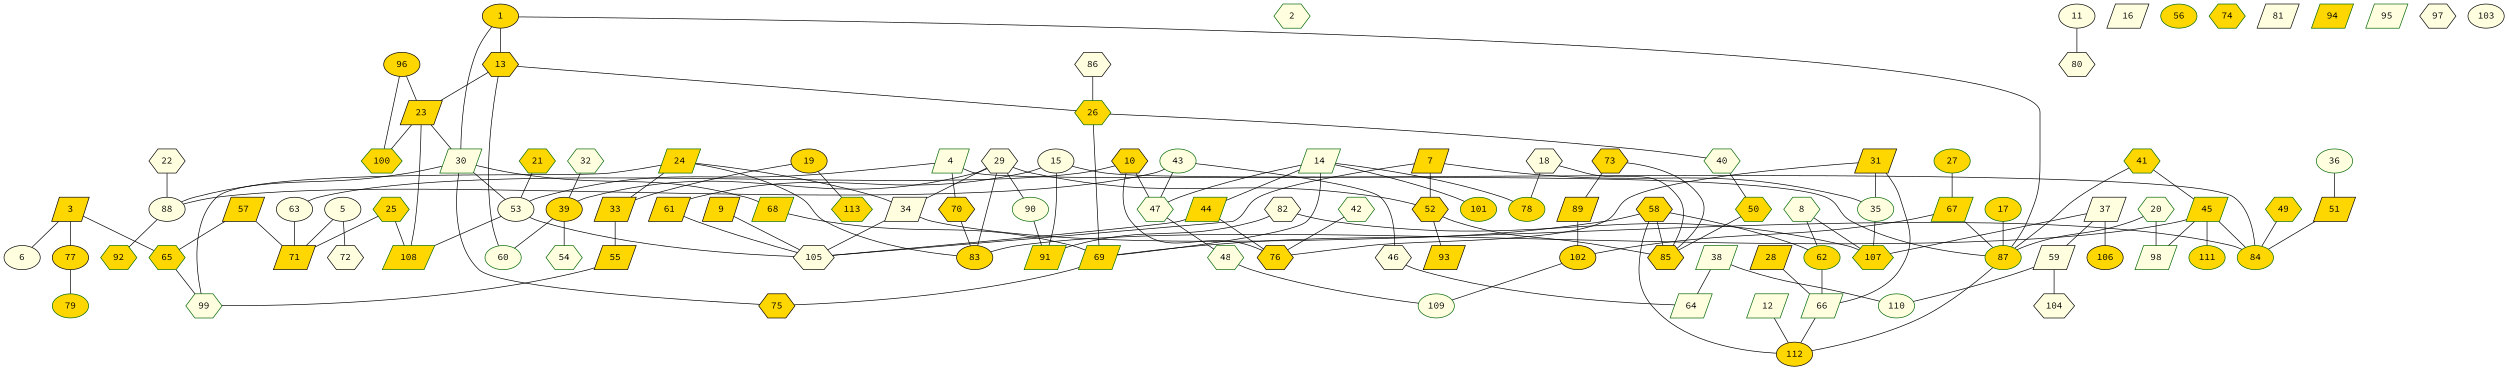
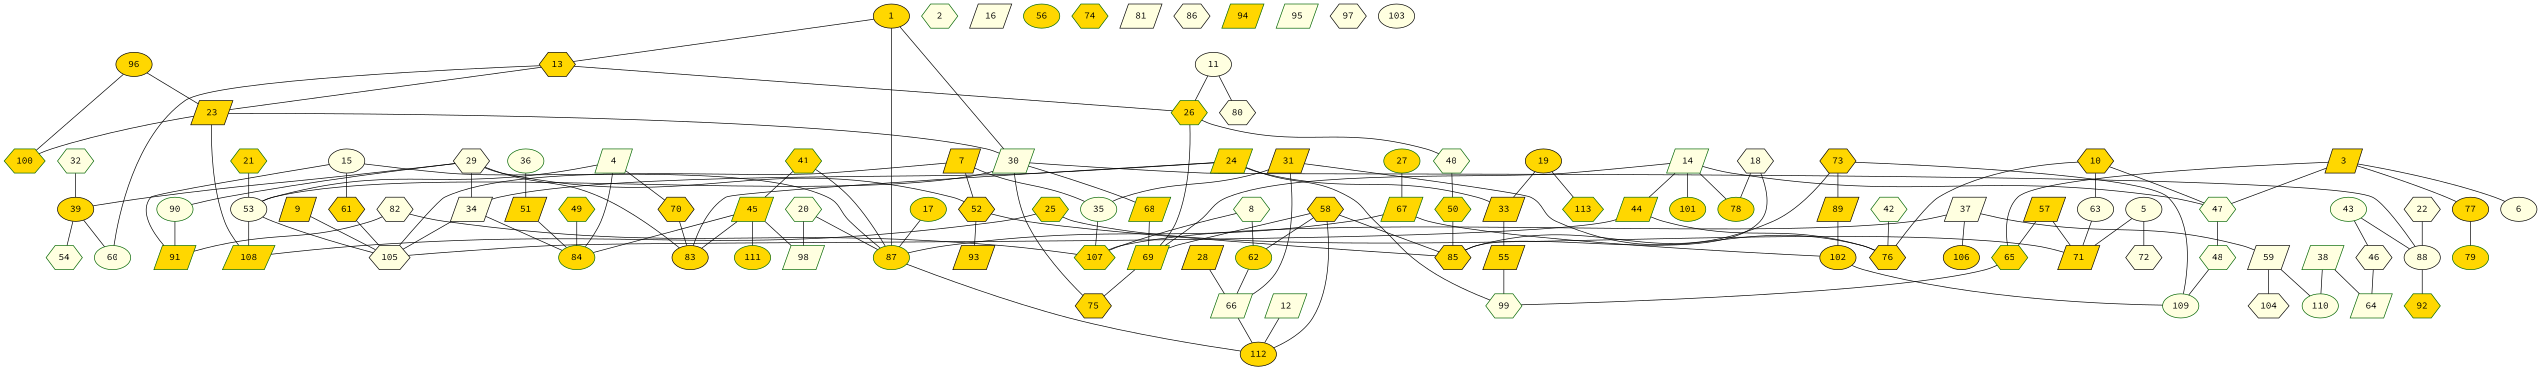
edge "86" -- "26": now "11" -- "26"
edge "73" -- "109": added
edge "43" -- "47": now "3" -- "47"
node "61": shape parallelogram -> hexagon
